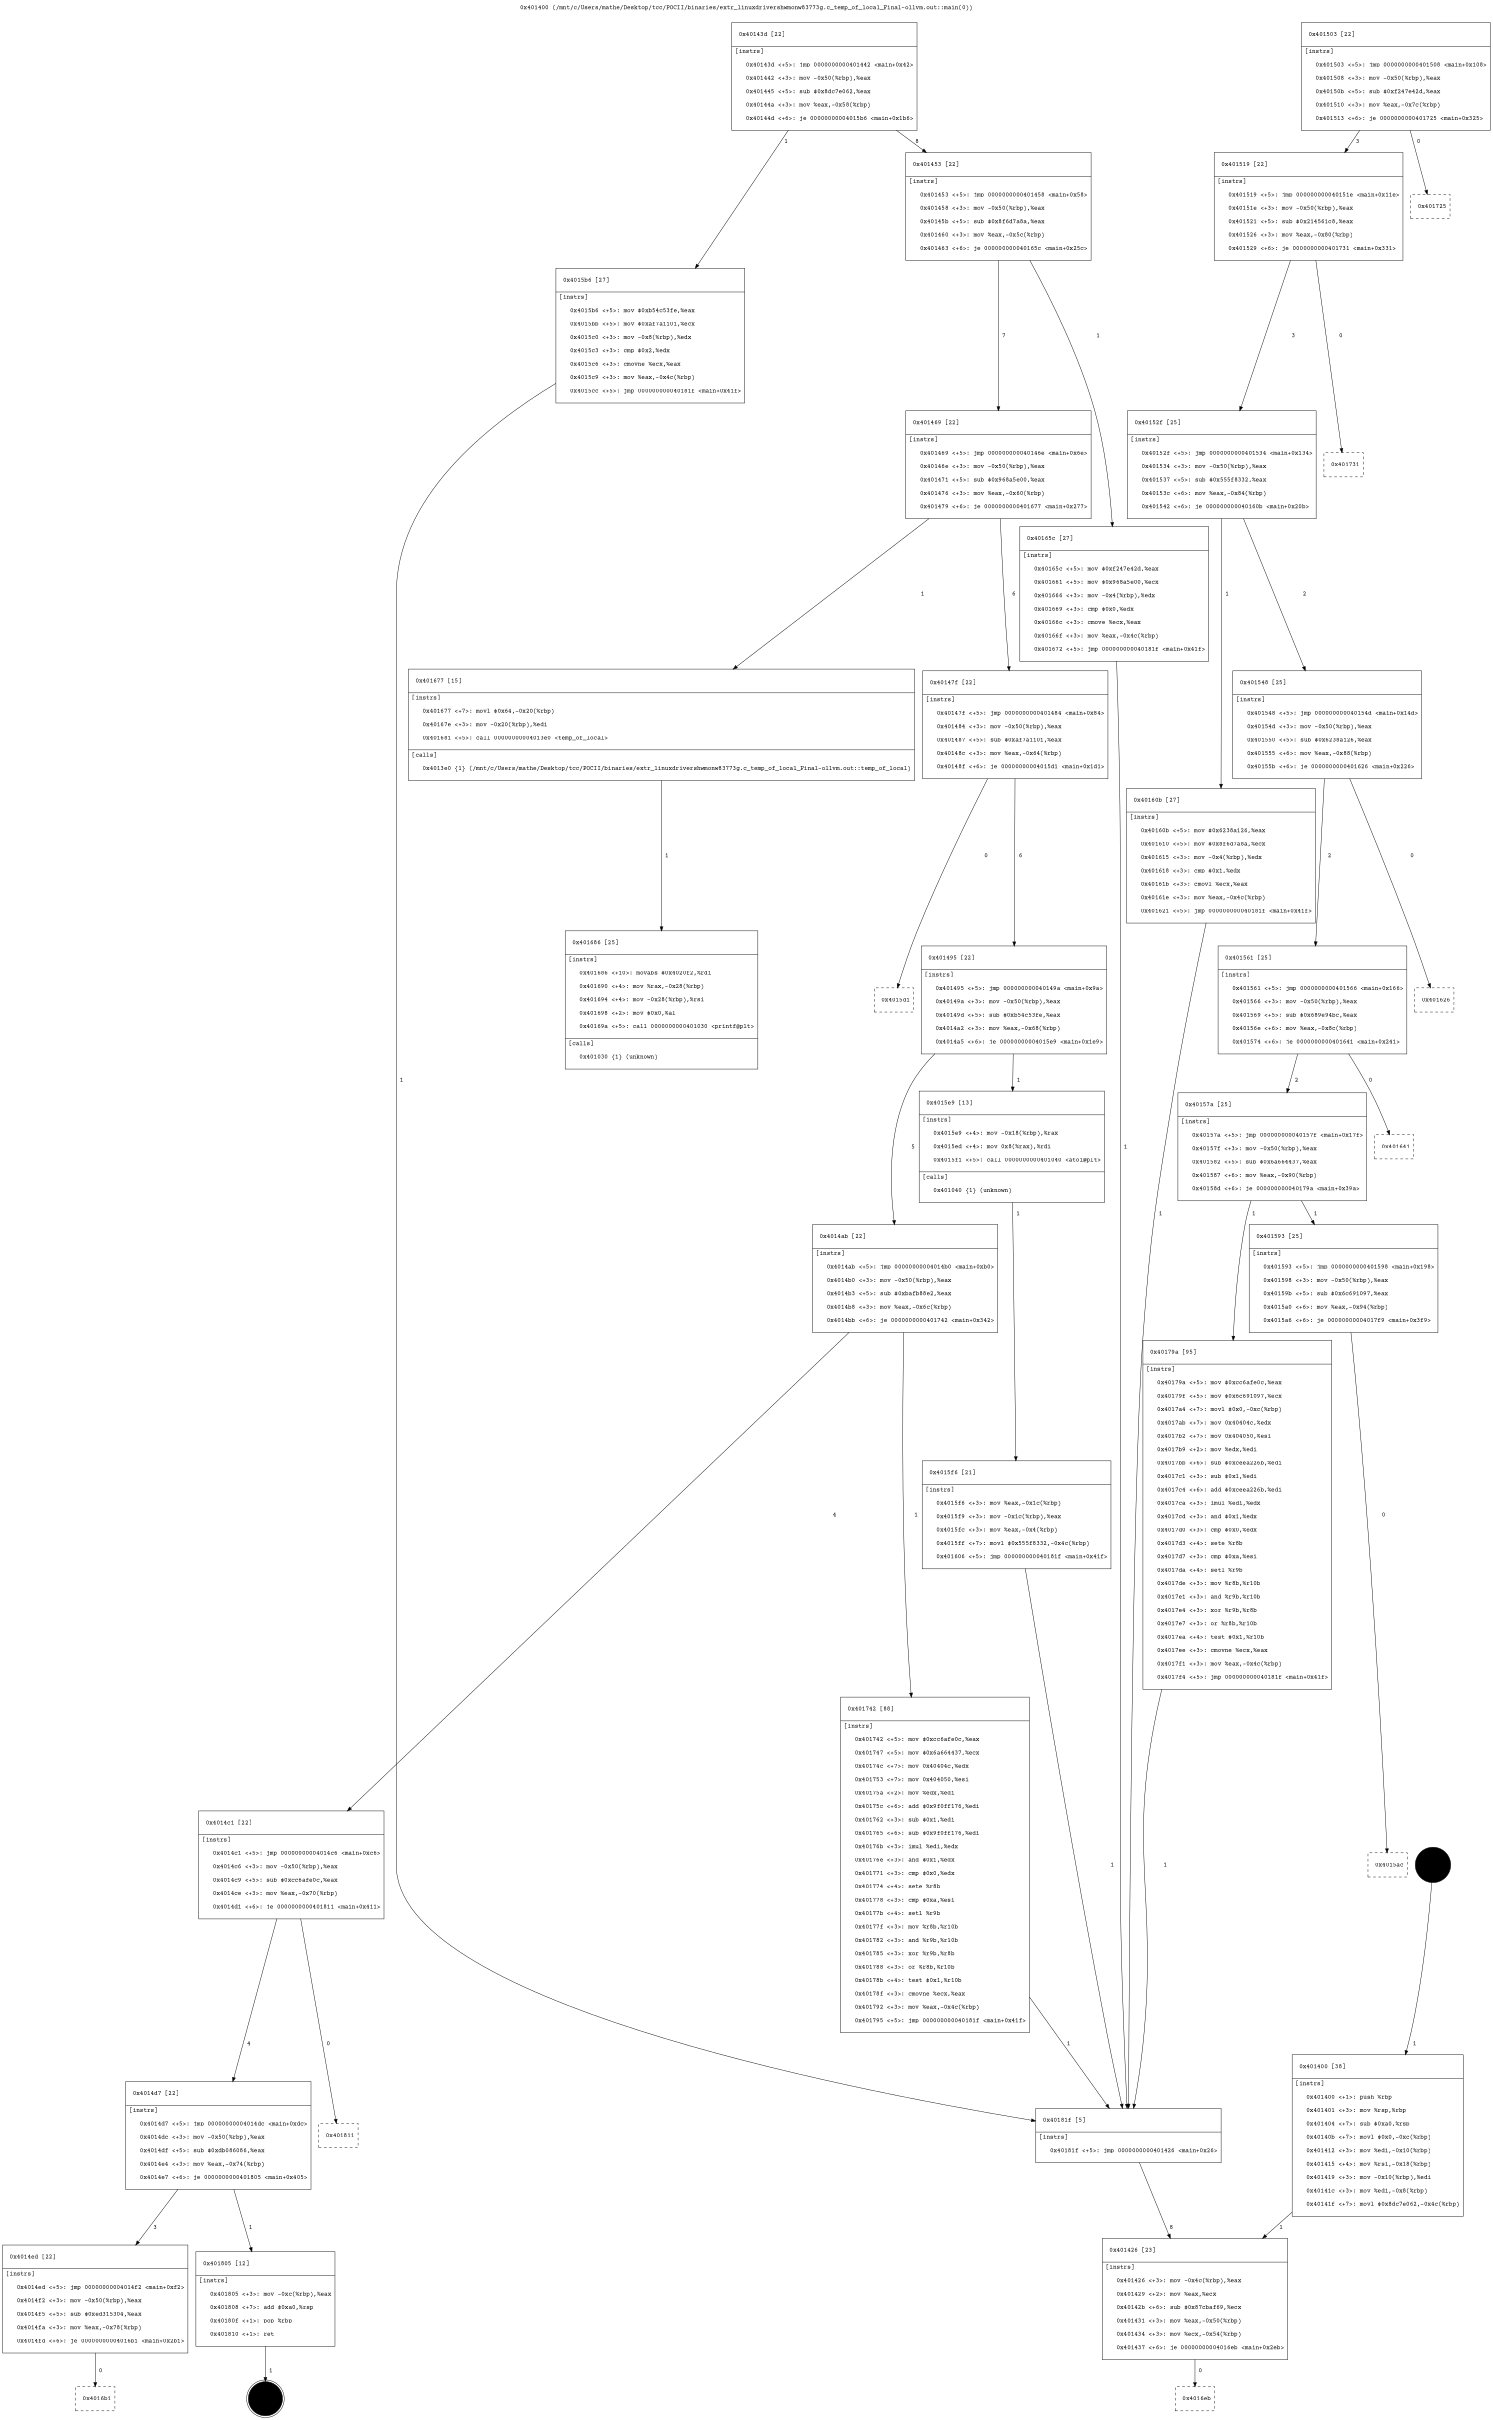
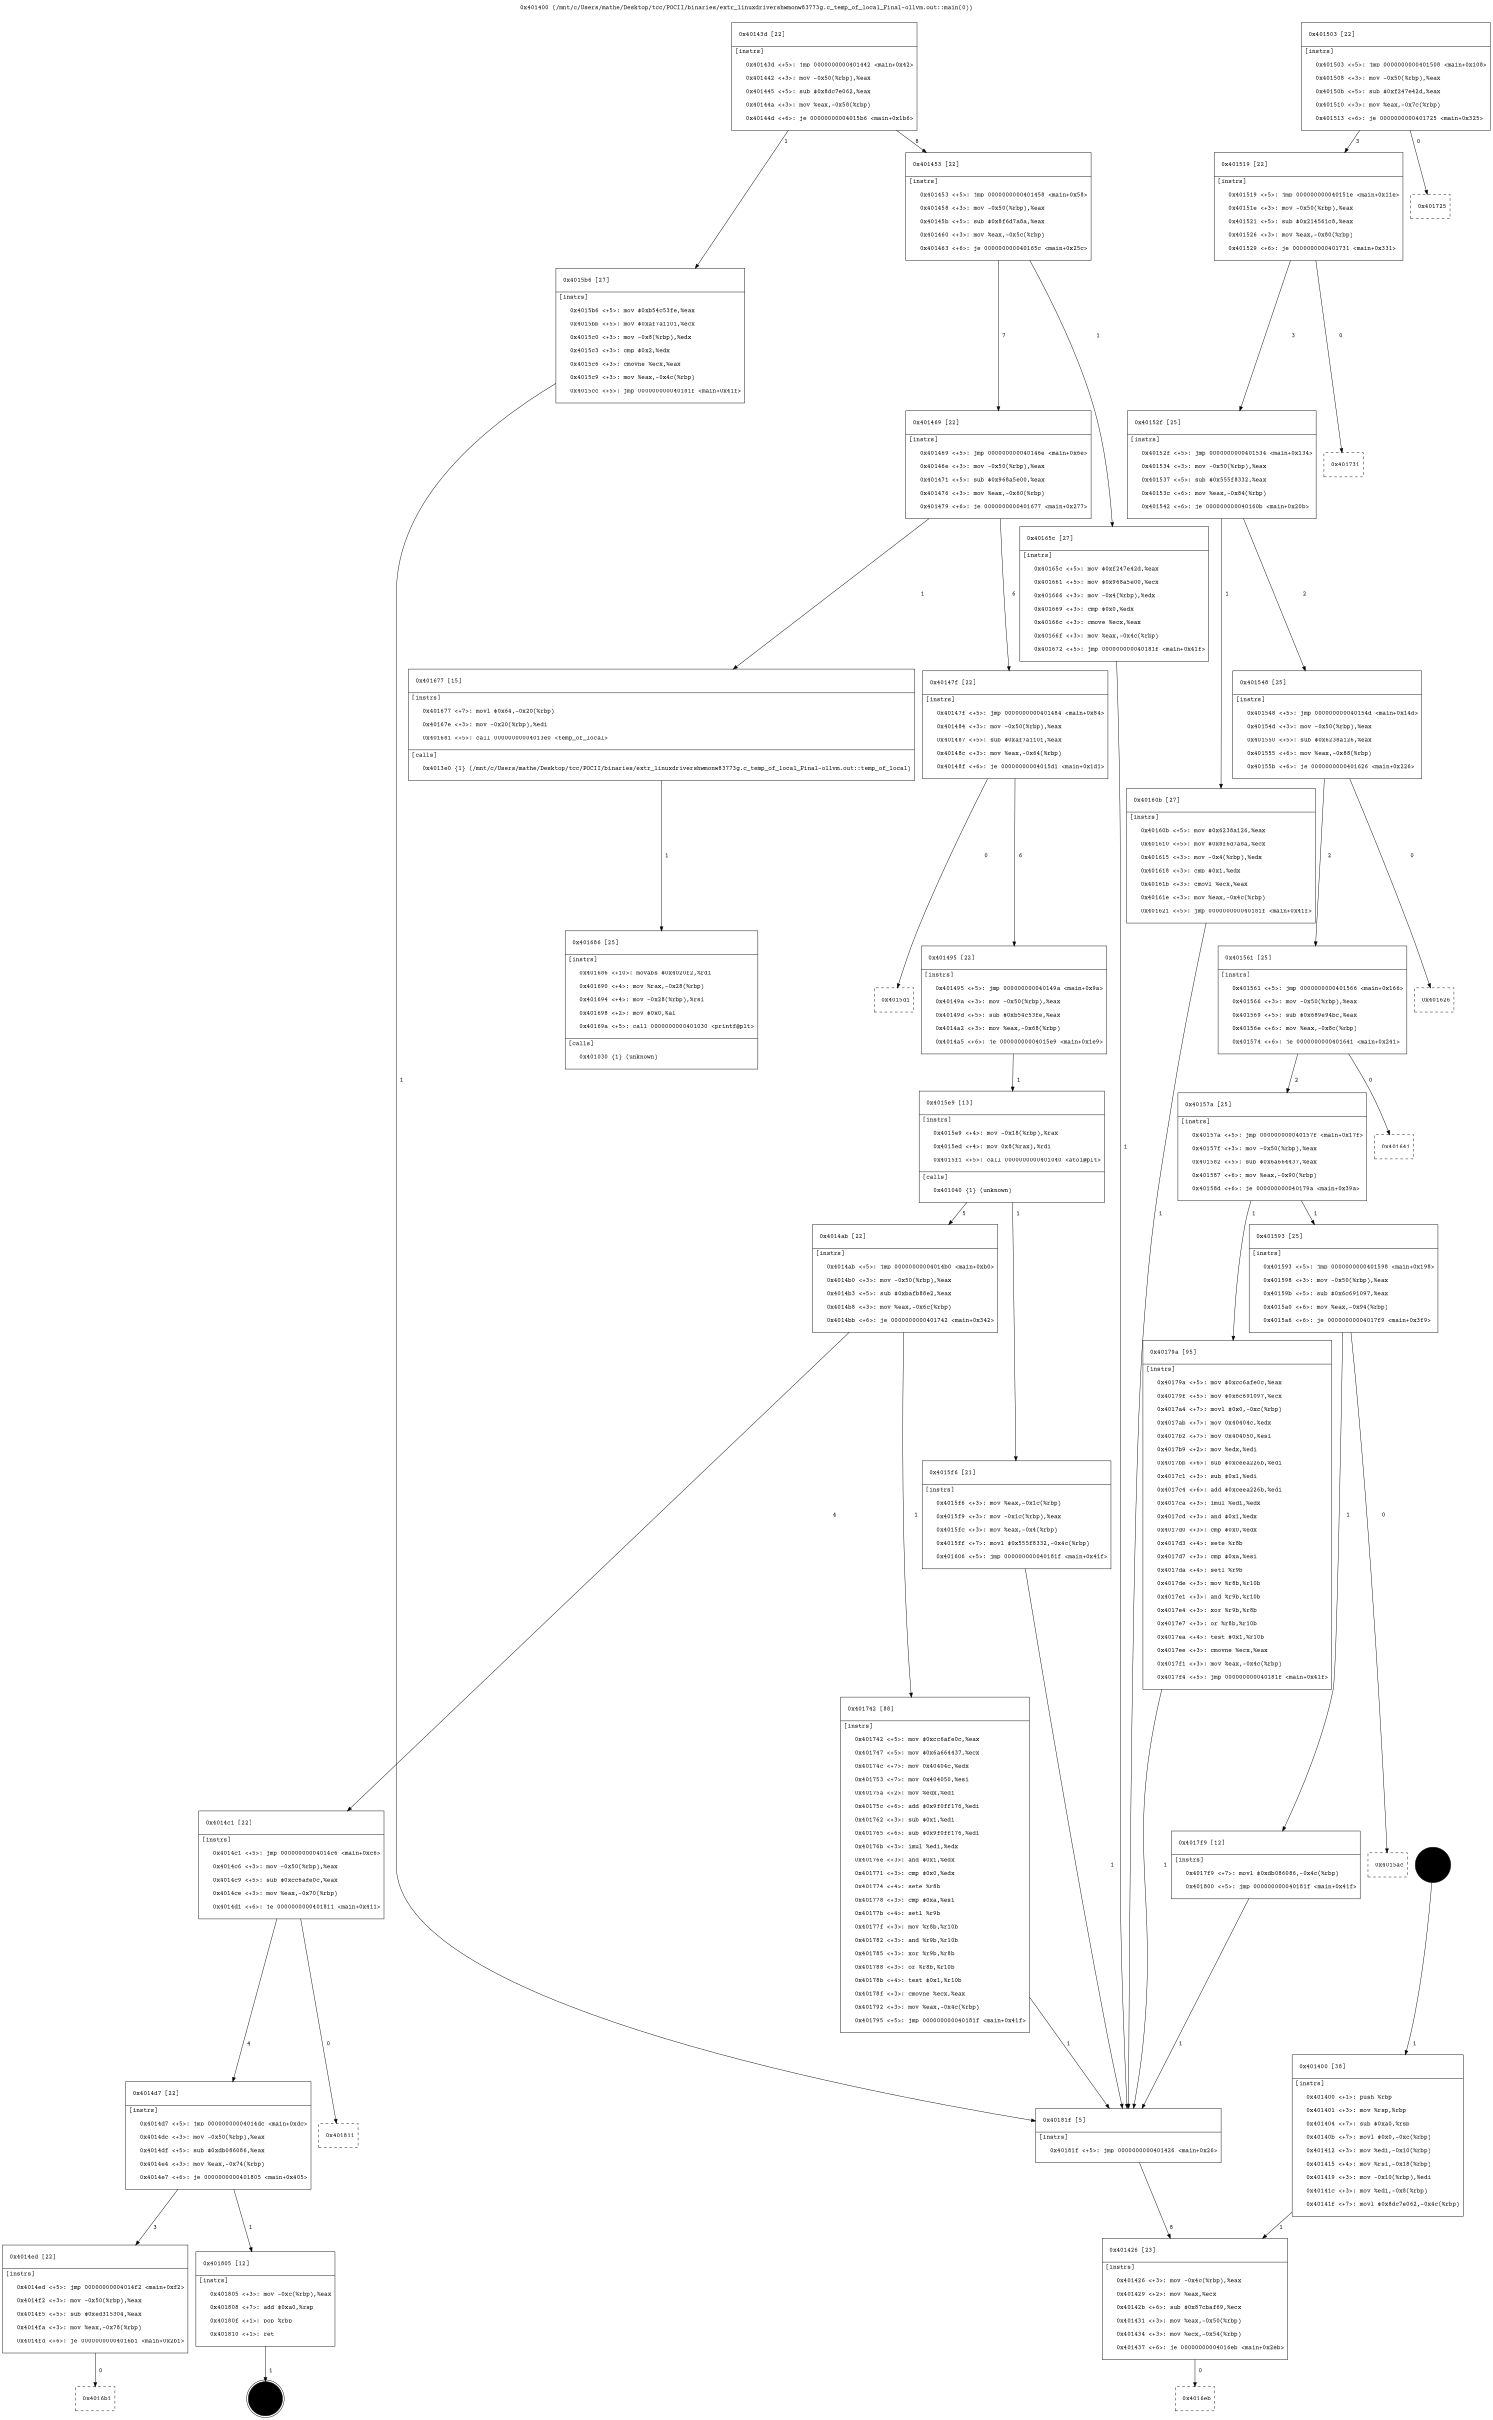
edge "0x401495 [22]" -> "0x4014ab [22]": now "0x4015e9 [13]" -> "0x4014ab [22]"
node "0x4017f9 [12]": added
